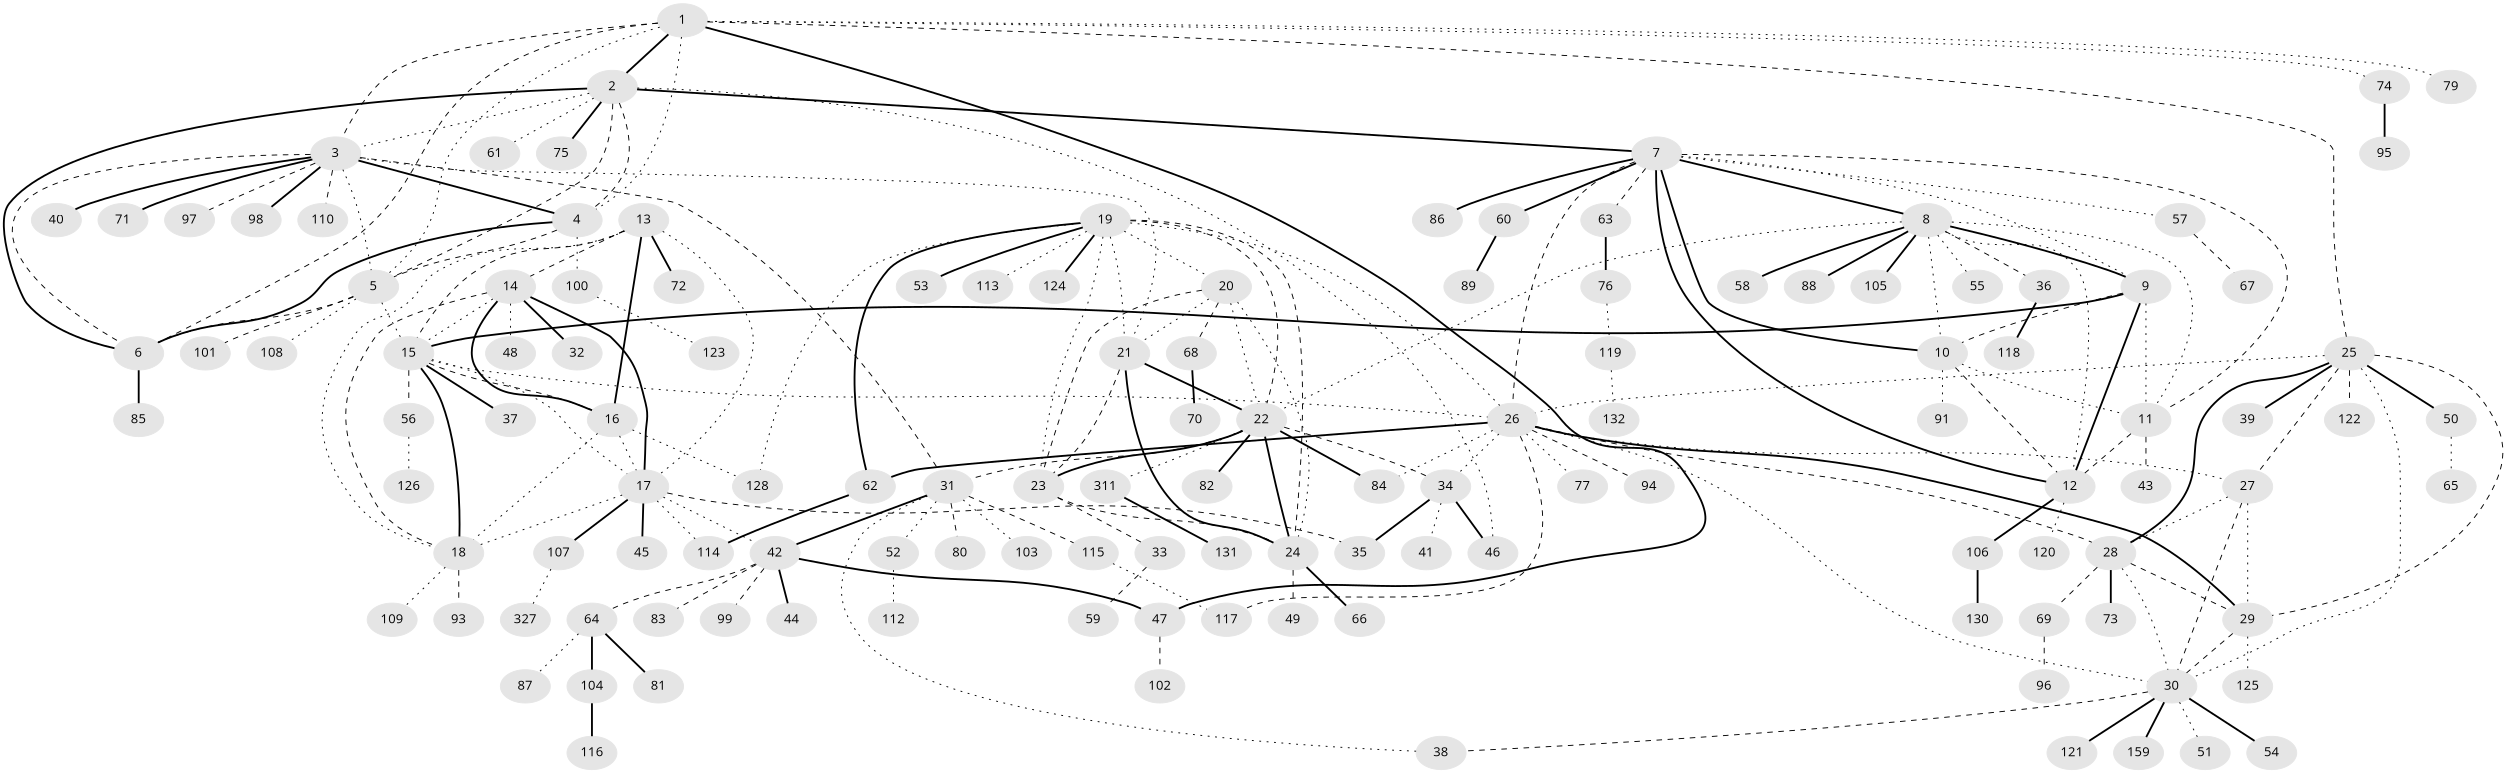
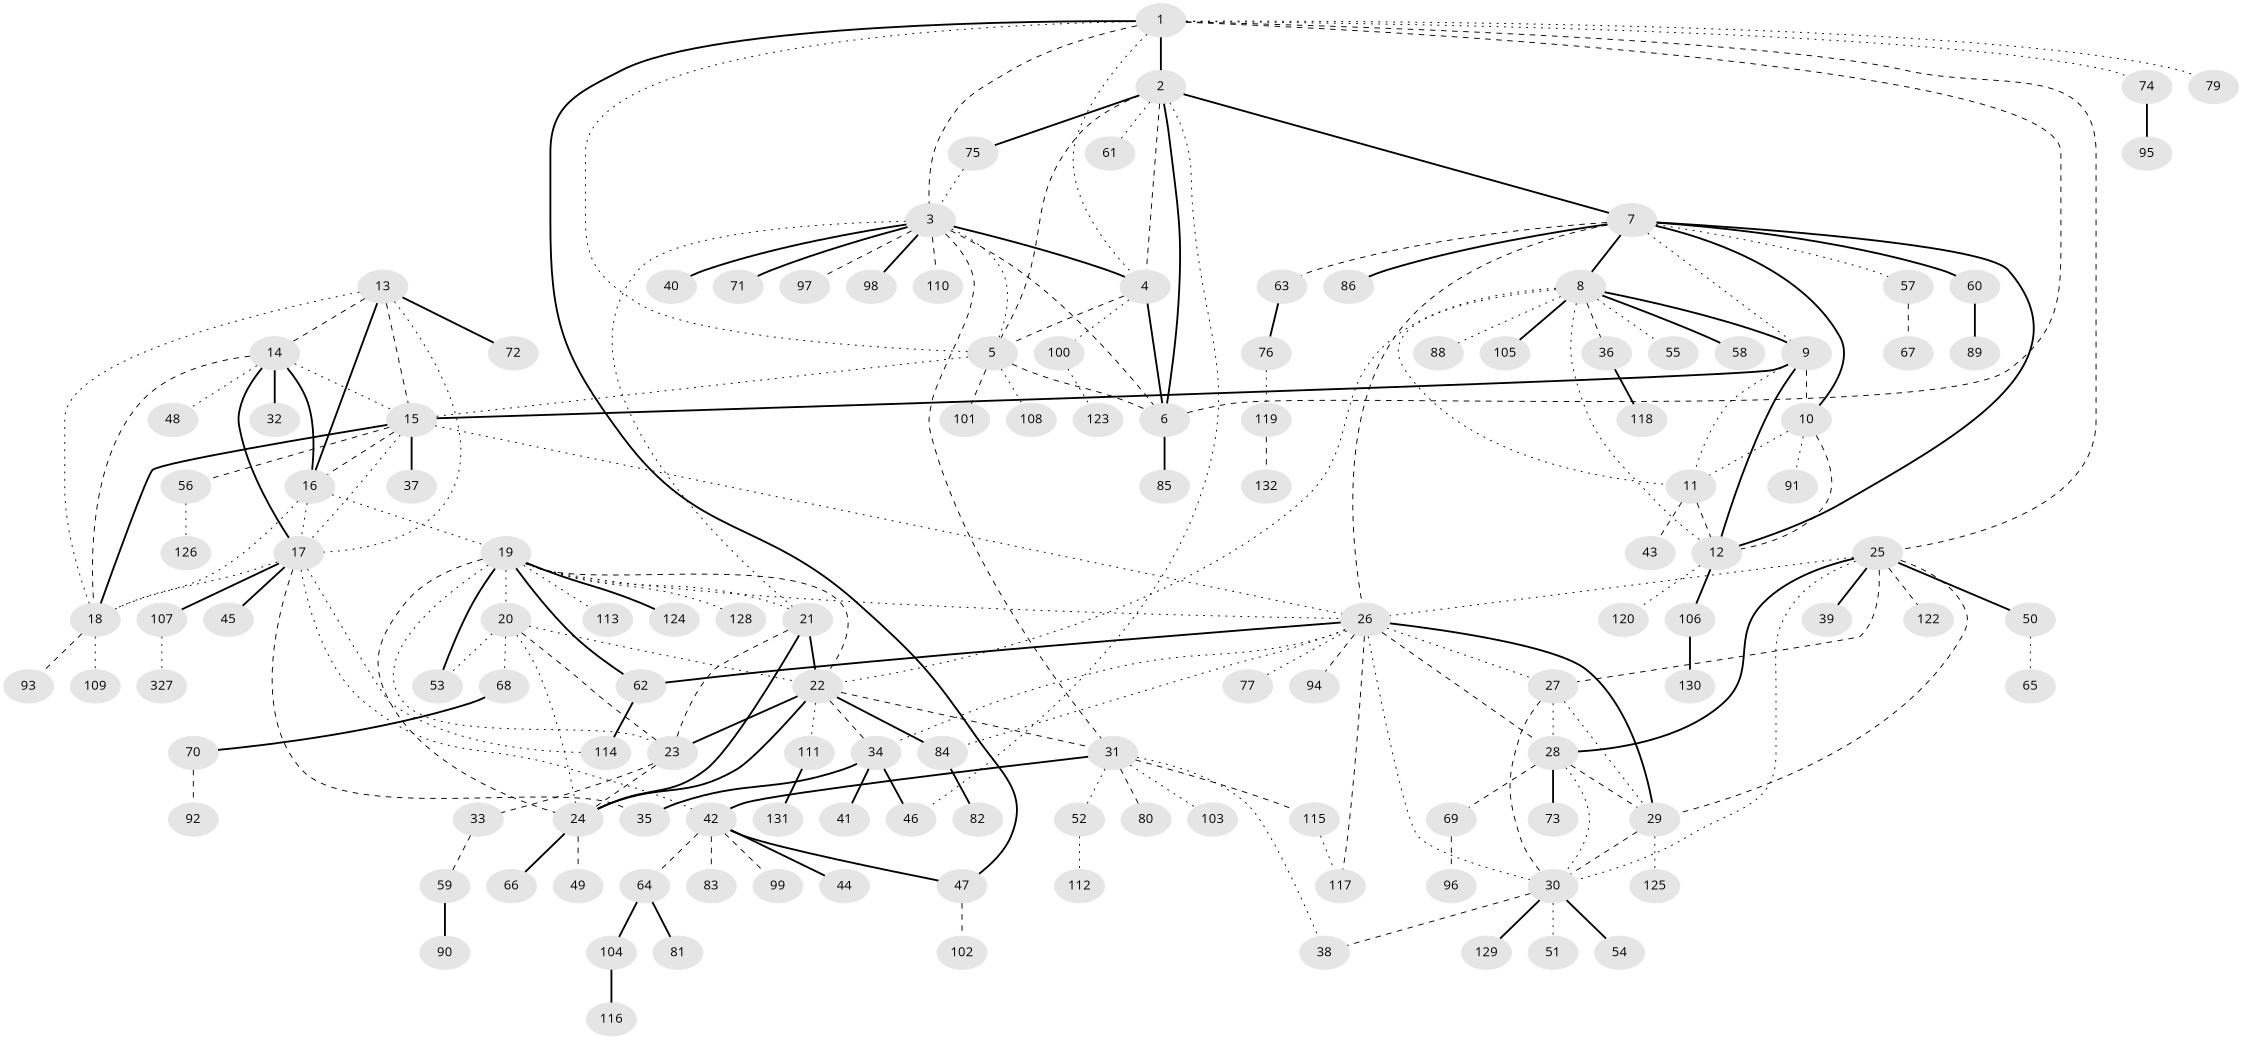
edge "2" -- "3": now "75" -- "3"
edge "7" -- "11": removed
edge "8" -- "88": style bold -> dotted
edge "8" -- "10": removed
edge "20" -- "21": now "20" -- "53"
edge "20" -- "68": style dashed -> dotted
edge "119" -- "132": style dotted -> dashed
edge "16" -- "128": now "16" -- "19"
edge "22" -- "82": now "84" -- "82"
node "311": label "311" -> "111"
edge "34" -- "41": style dotted -> bold
node "87": removed
node "121": removed
node "159": label "159" -> "129"
node "92": added
node "90": added
